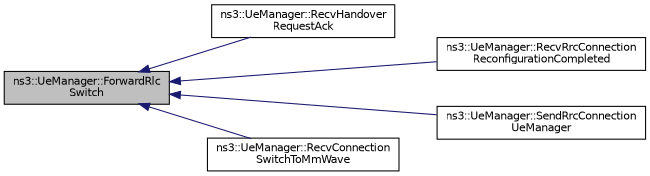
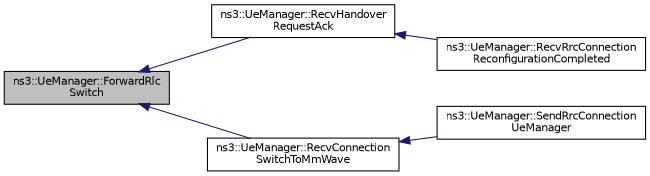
edge "ns3::UeManager::RecvRrcConnection ReconfigurationCompleted" -> "ns3::UeManager::ForwardRlc Switch": now "ns3::UeManager::RecvRrcConnection ReconfigurationCompleted" -> "ns3::UeManager::RecvHandover RequestAck"
edge "ns3::UeManager::SendRrcConnection UeManager" -> "ns3::UeManager::ForwardRlc Switch": now "ns3::UeManager::SendRrcConnection UeManager" -> "ns3::UeManager::RecvConnection SwitchToMmWave"
